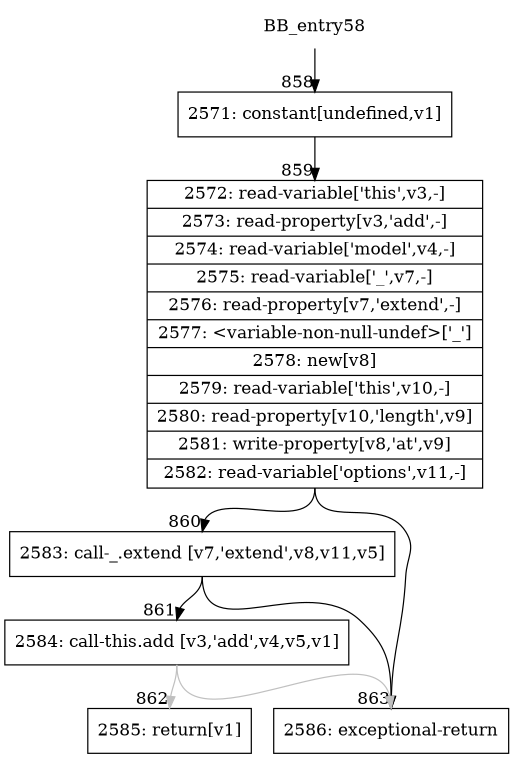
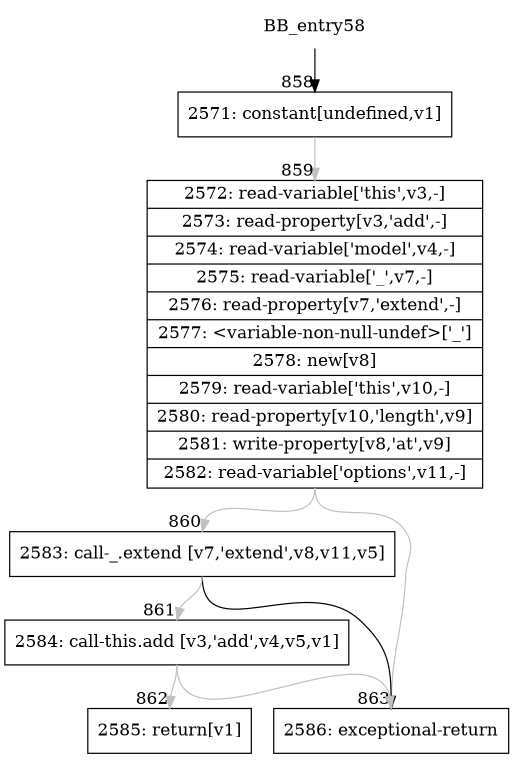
edge "2571: constant[undefined,v1]" -> "2572: read-variable['this',v3,-]": color black -> gray
edge "2572: read-variable['this',v3,-]" -> "2583: call-_.extend [v7,'extend',v8,v11,v5]": color black -> gray
edge "2572: read-variable['this',v3,-]" -> "2586: exceptional-return": color black -> gray
edge "2583: call-_.extend [v7,'extend',v8,v11,v5]" -> "2584: call-this.add [v3,'add',v4,v5,v1]": color black -> gray
